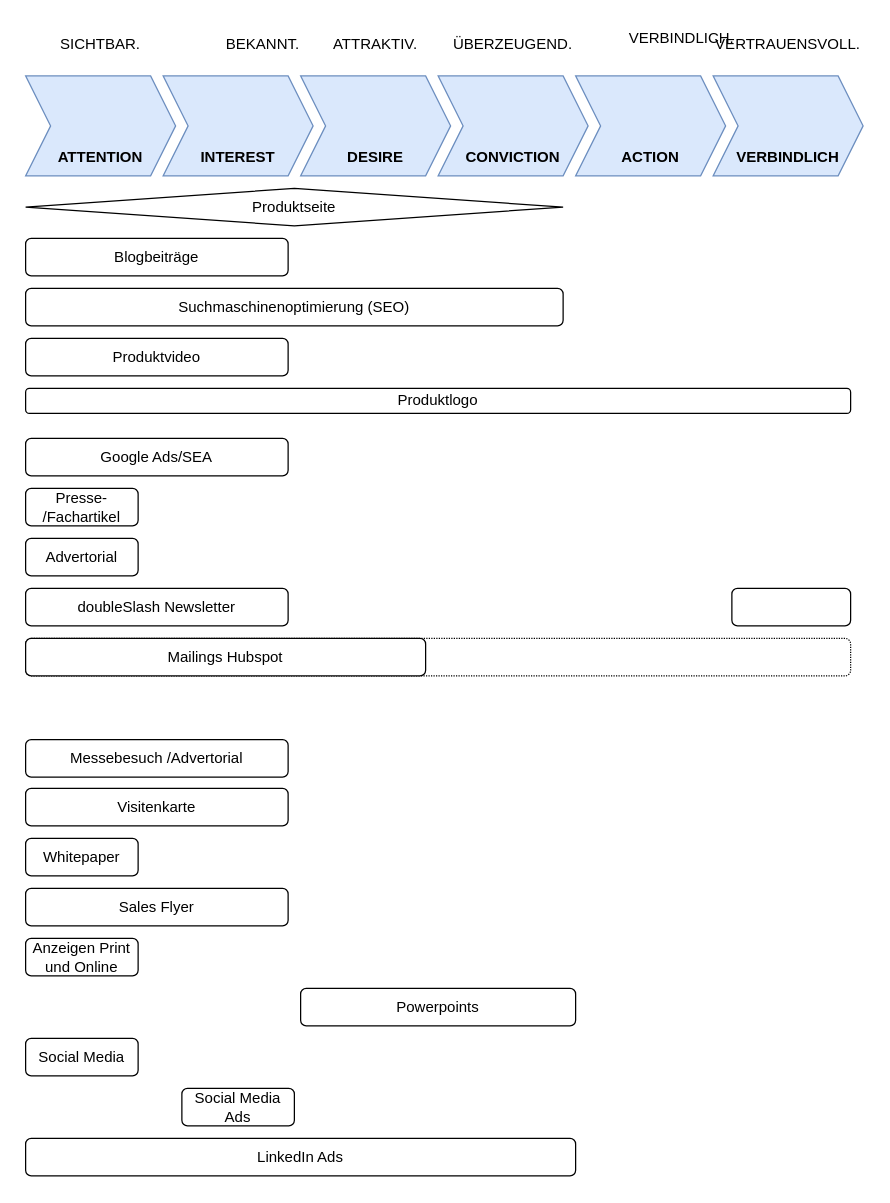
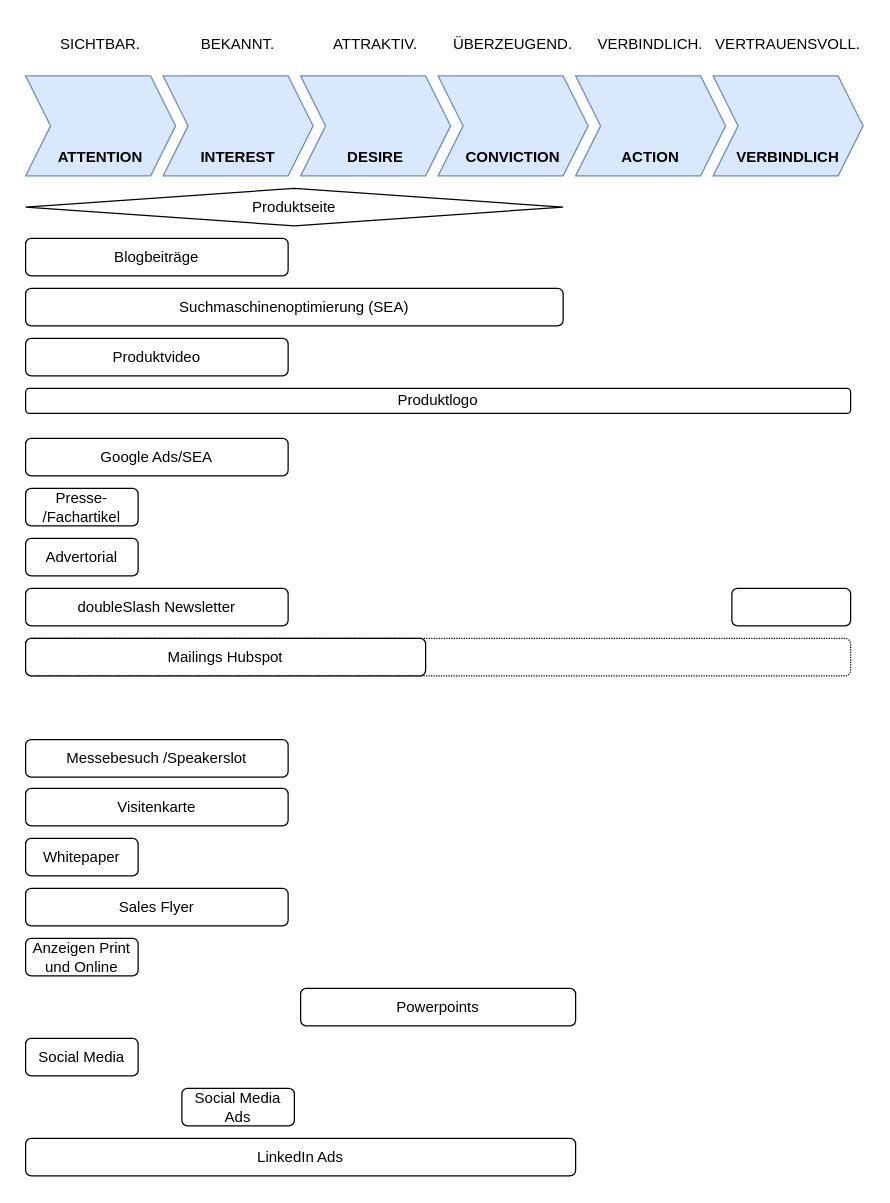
node "VERBINDLICH.": moved (682, 38) -> (651, 44)
node "BEKANNT.": moved (263, 44) -> (238, 44)
node "Suchmaschinenoptimierung (SEO)": label "Suchmaschinenoptimierung (SEO)" -> "Suchmaschinenoptimierung (SEA)"
node "Messebesuch /Advertorial": label "Messebesuch /Advertorial" -> "Messebesuch /Speakerslot"
